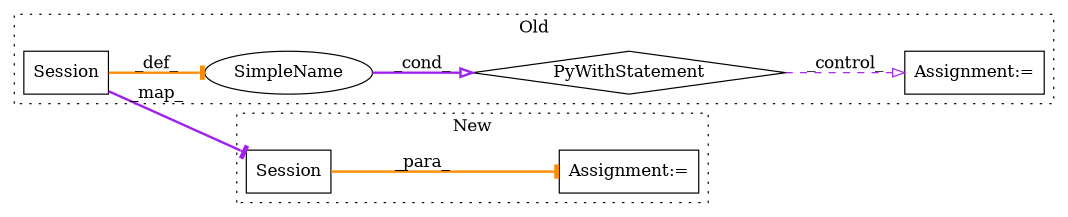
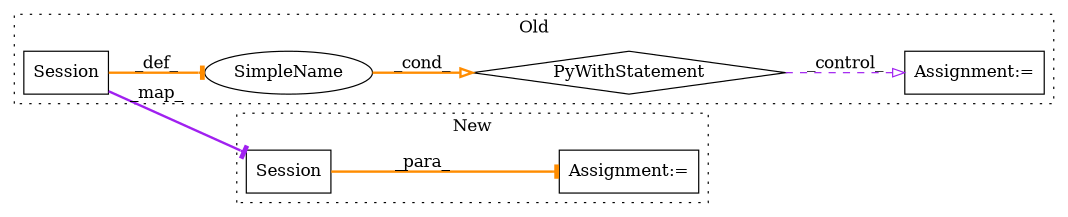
edge "SimpleName" -> "PyWithStatement": color purple -> darkorange
